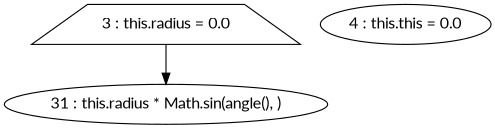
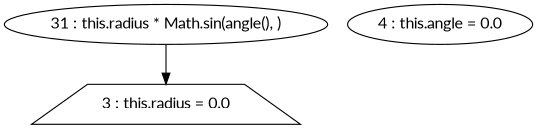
node "4 : this.this = 0.0": label "4 : this.this = 0.0" -> "4 : this.angle = 0.0"
edge "3 : this.radius = 0.0" -> "31 : this.radius * Math.sin(angle(), )": reversed
